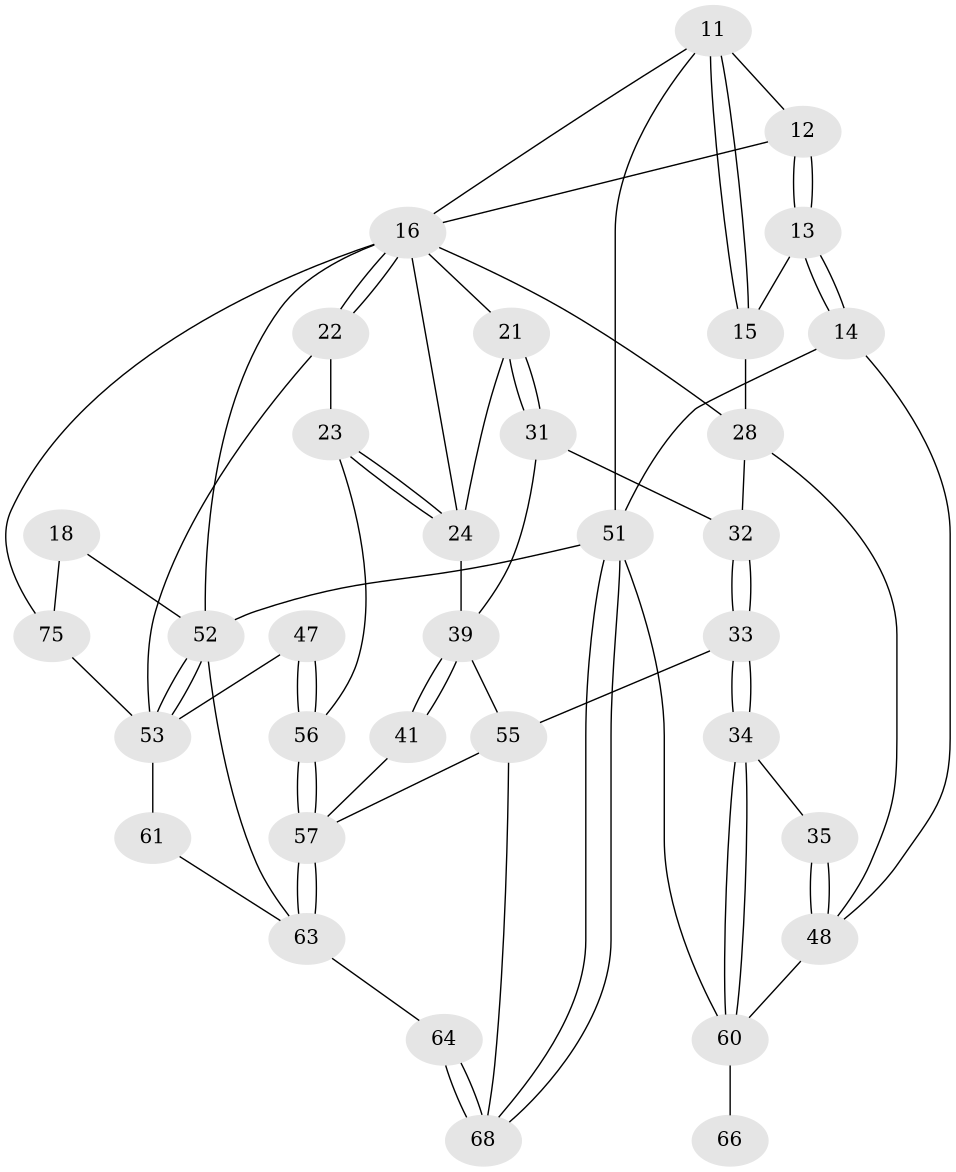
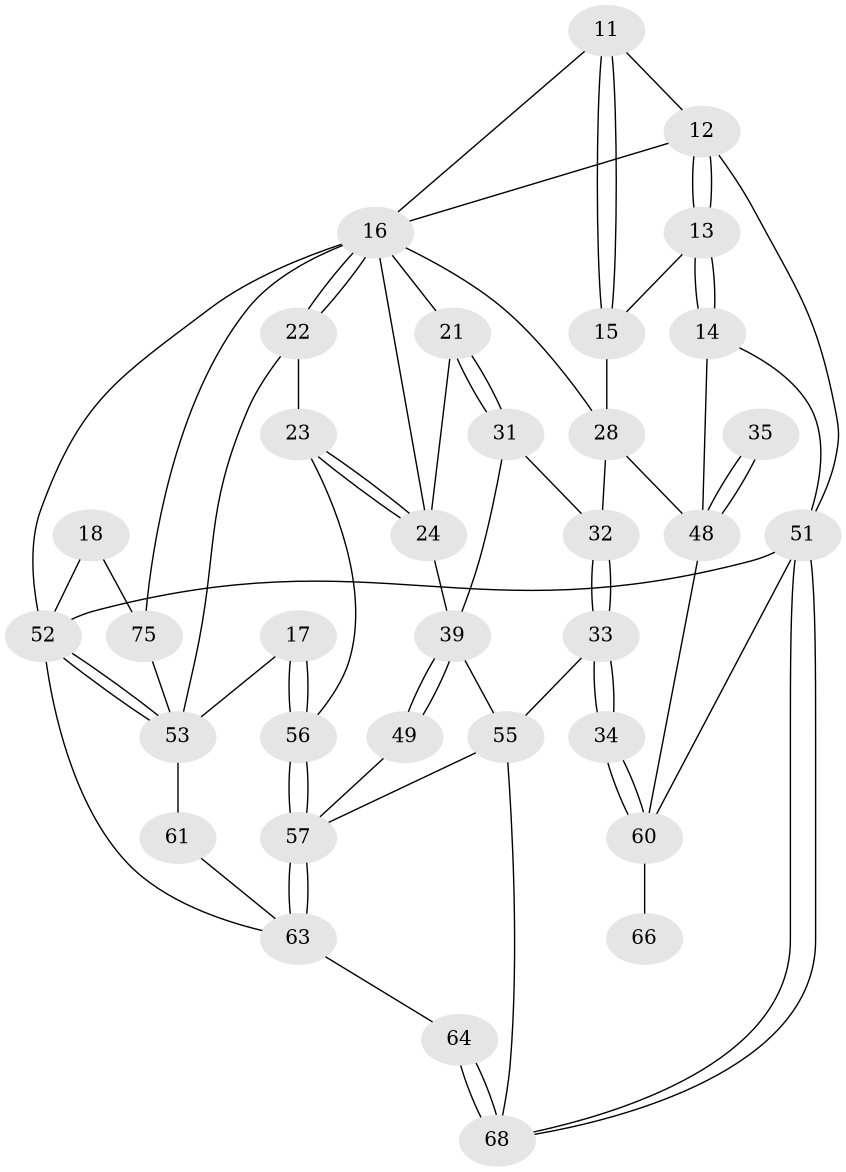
edge "11" -- "51": now "12" -- "51"
node "47": label "47" -> "17"
node "41": label "41" -> "49"
edge "34" -- "35": removed
